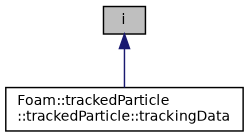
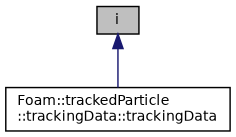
node "Foam::trackedParticle ::trackedParticle::trackingData": label "Foam::trackedParticle ::trackedParticle::trackingData" -> "Foam::trackedParticle ::trackingData::trackingData"
